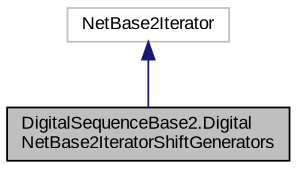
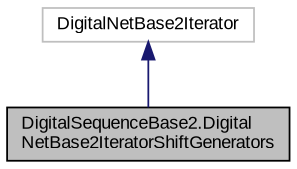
node "NetBase2Iterator": label "NetBase2Iterator" -> "DigitalNetBase2Iterator"
